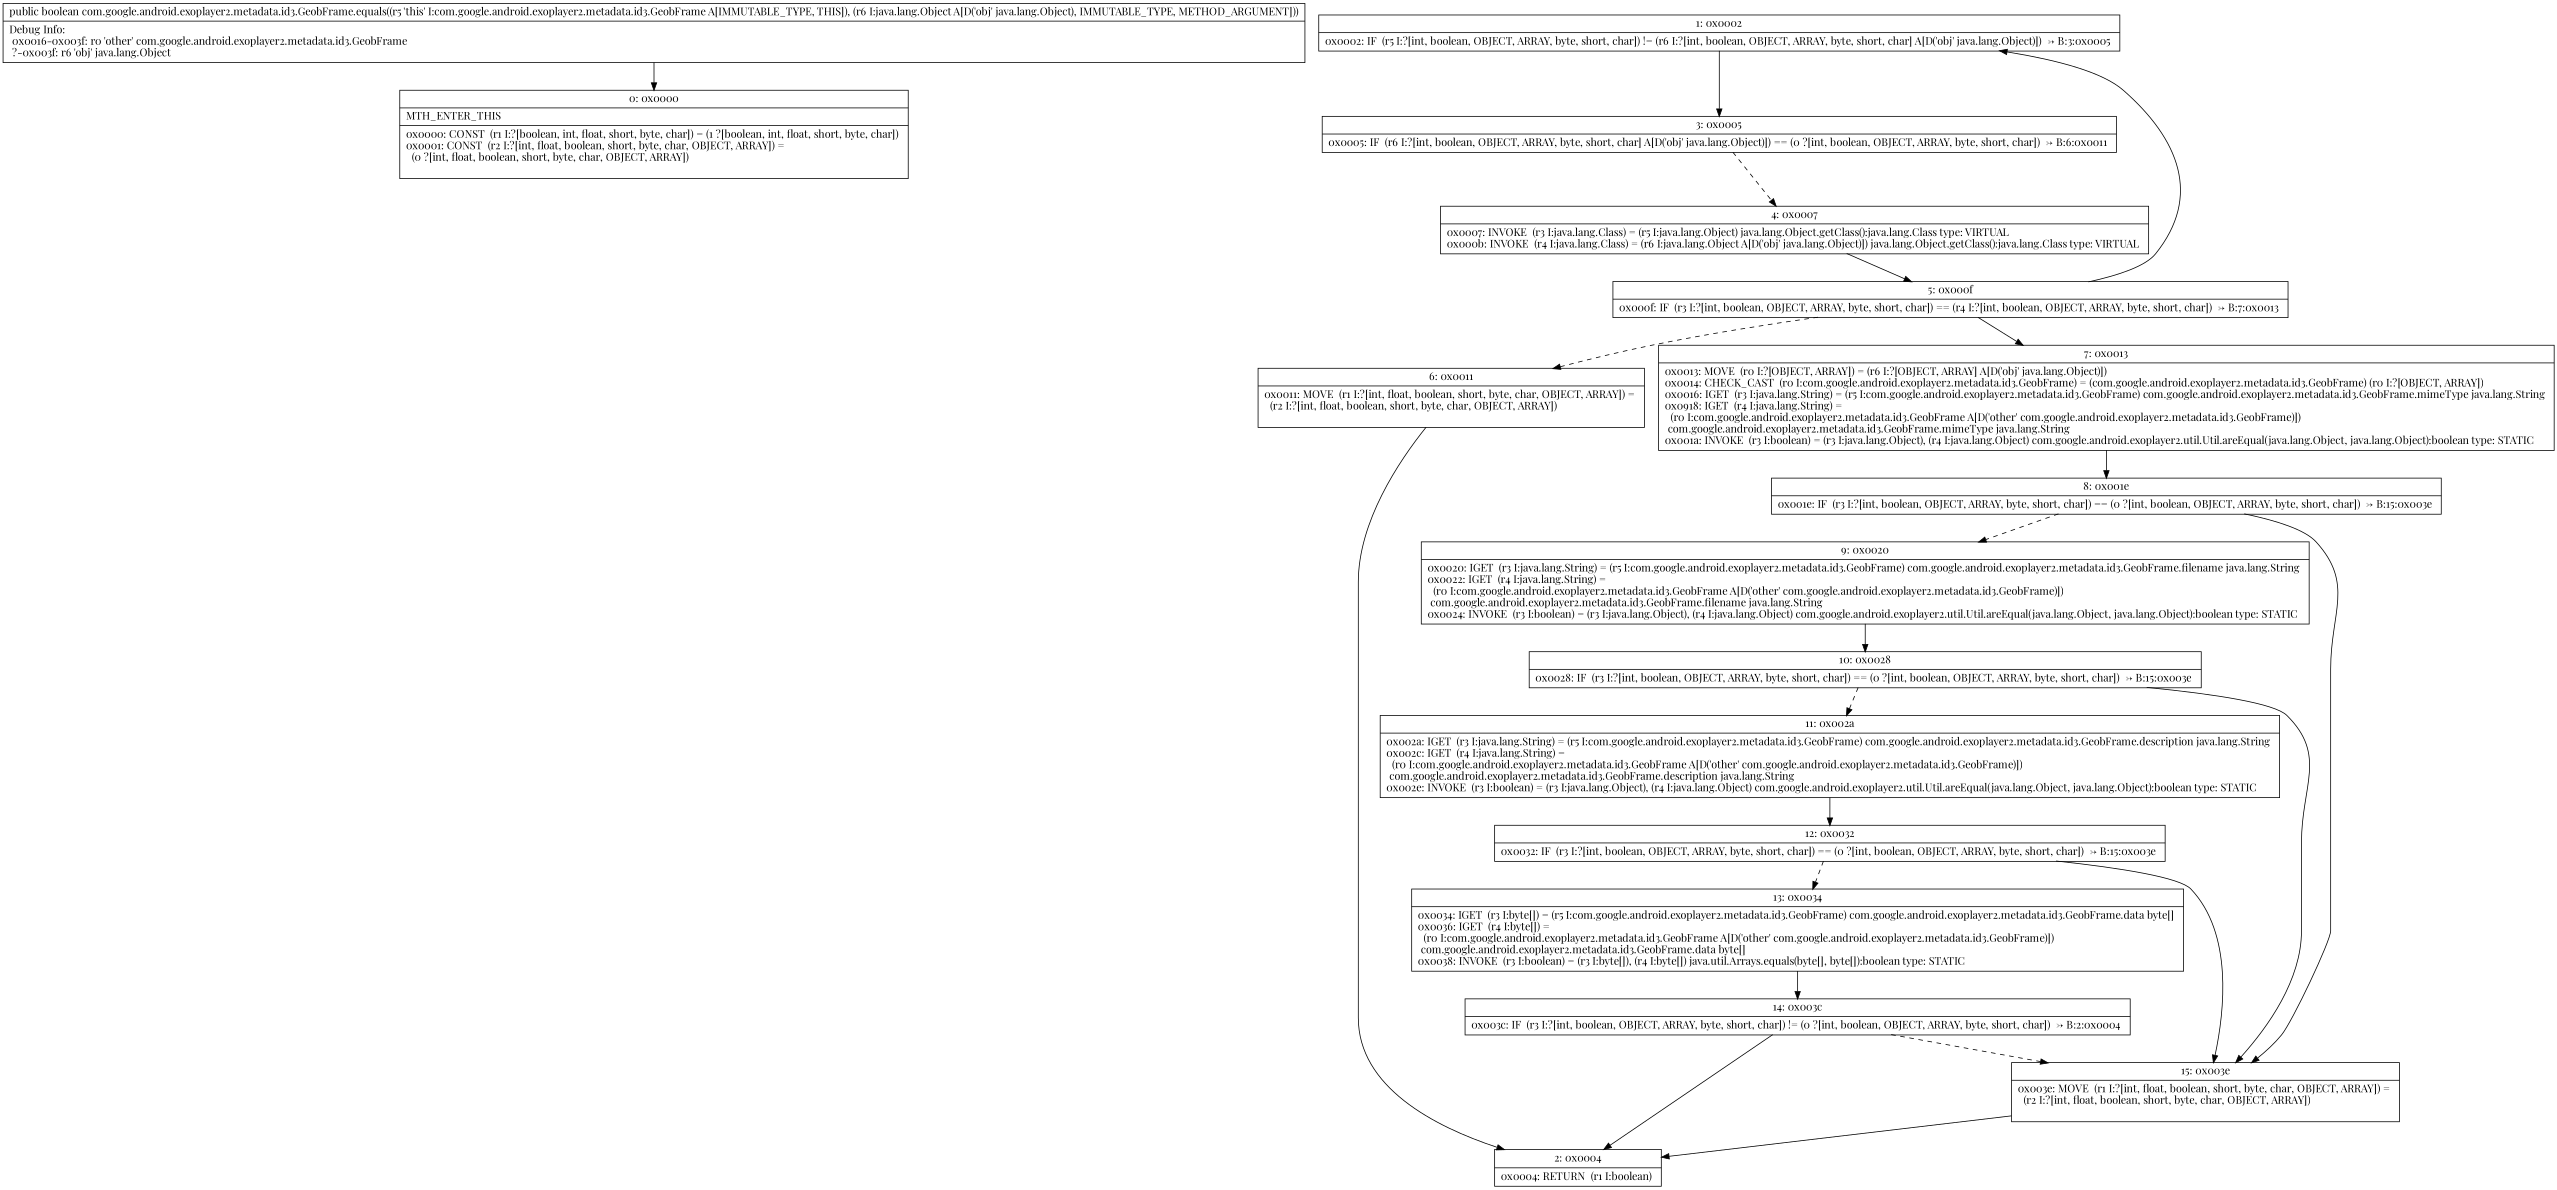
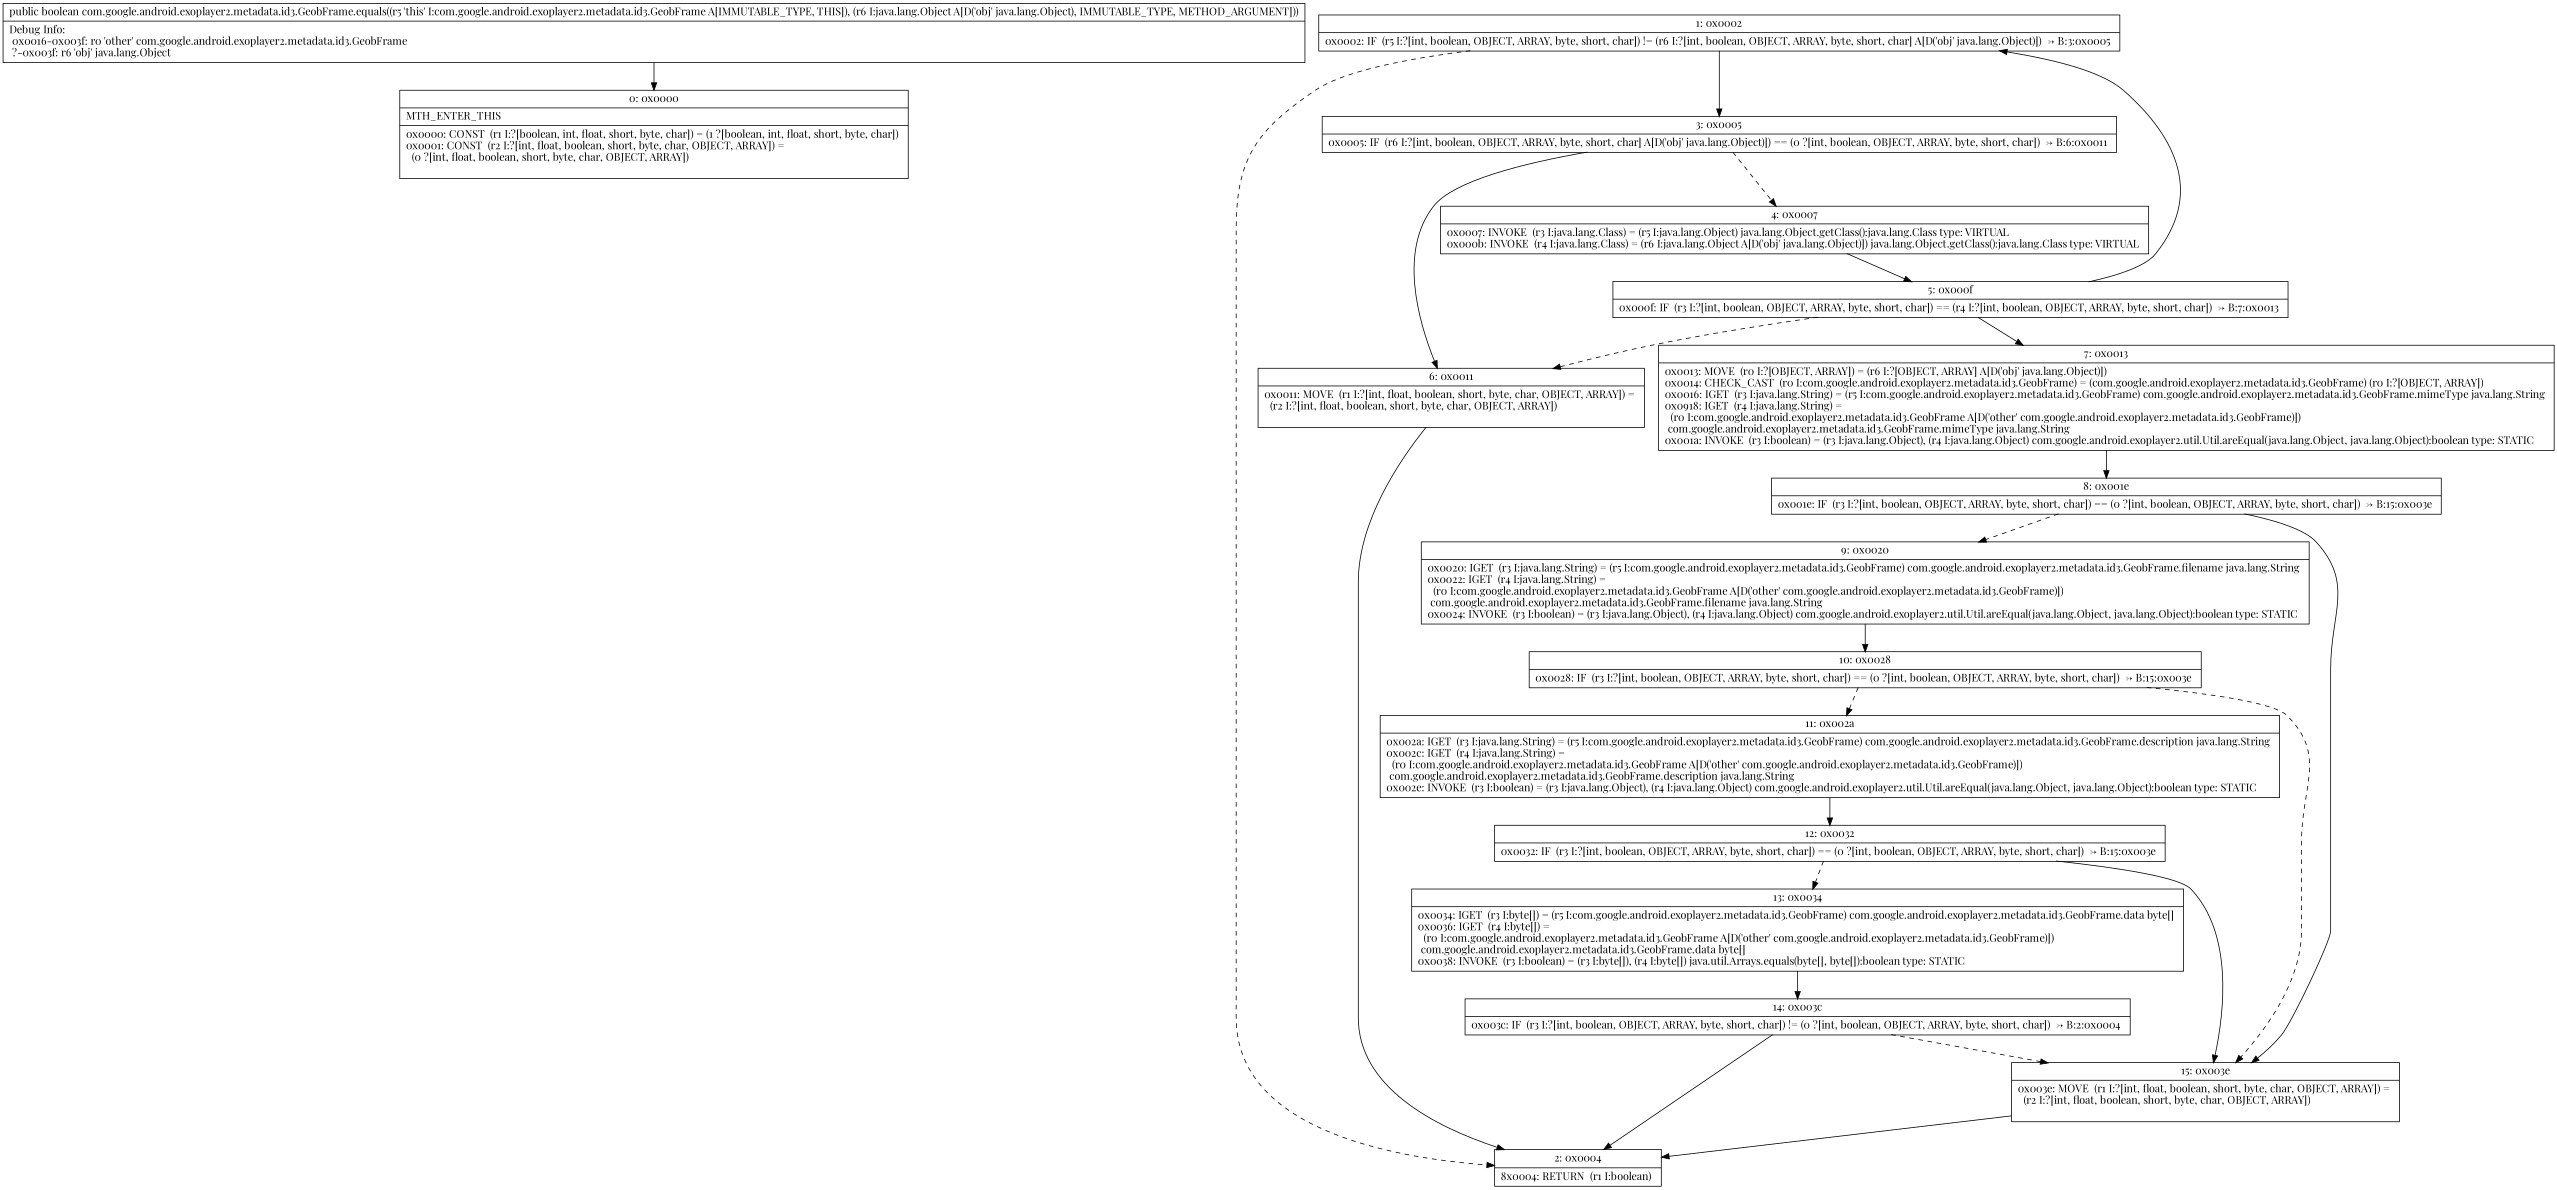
edge "3: 0x0005" -> "6: 0x0011": added
edge "1: 0x0002" -> "2: 0x0004": added
edge "10: 0x0028" -> "15: 0x003e": style solid -> dashed
node "2: 0x0004": text "0x0004: RETURN  (r1 I:boolean)" -> "8x0004: RETURN  (r1 I:boolean)"
